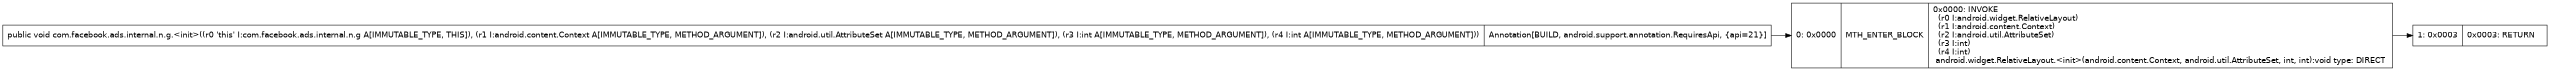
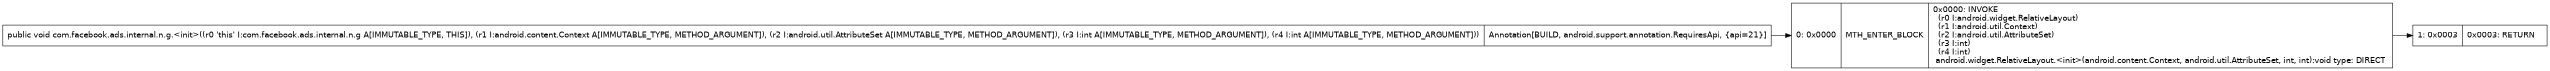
node "0: 0x0000": text "(r1 I:android.content.Context)" -> "(r1 I:android.util.Context)"
